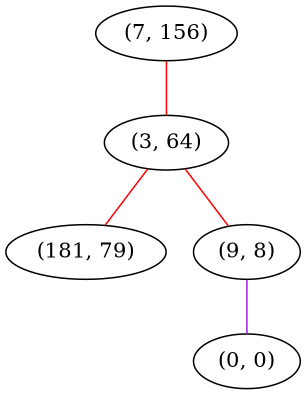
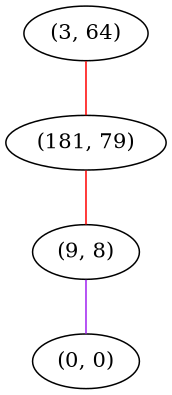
node "(7, 156)": removed
edge "(3, 64)" -- "(9, 8)": now "(181, 79)" -- "(9, 8)"
